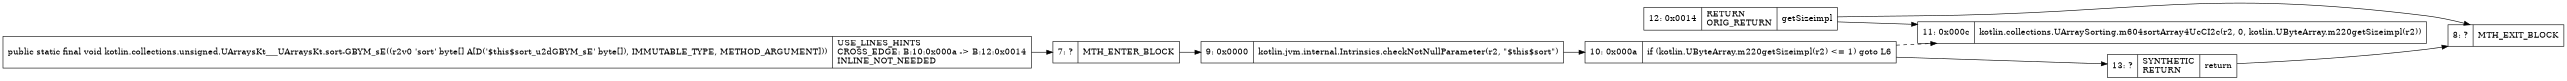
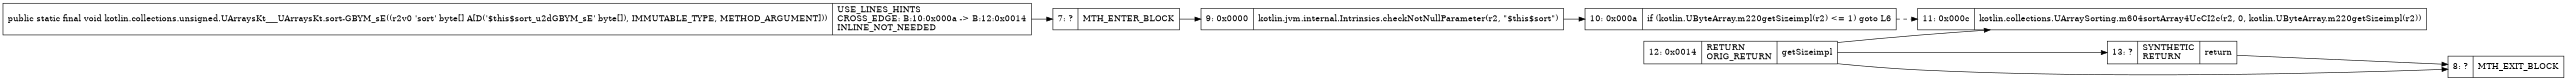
edge "10: 0x000a" -> "13: ?": now "12: 0x0014" -> "13: ?"
